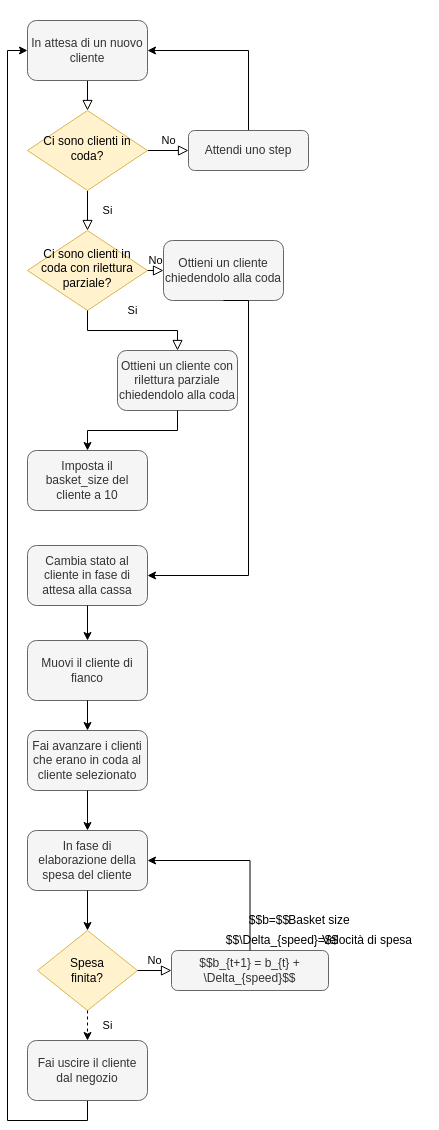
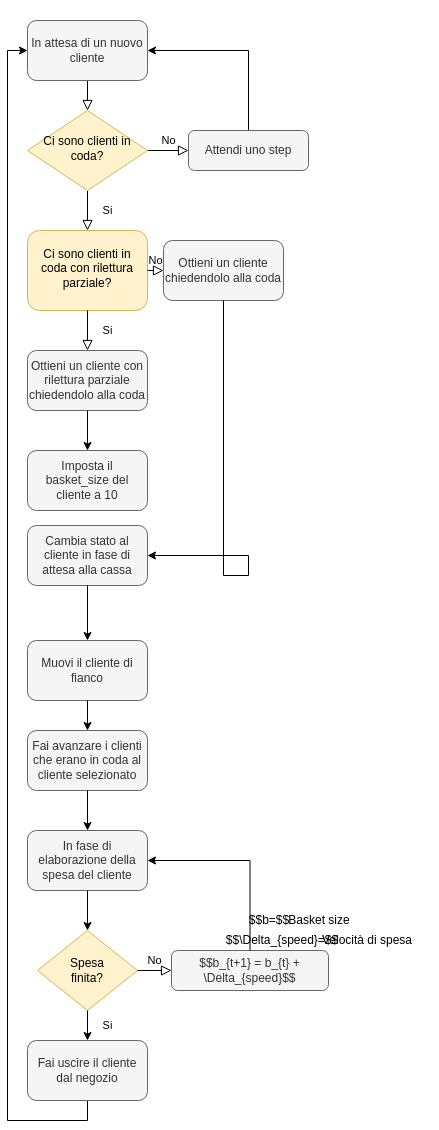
node "Ci sono clienti in coda con rilettura parziale?": shape diamond -> rounded rectangle
node "Ottieni un cliente con rilettura parziale chiedendolo alla coda": moved (178, 381) -> (88, 381)
node "Cambia stato al cliente in fase di attesa alla cassa": moved (88, 576) -> (88, 556)
edge "Spesa finita?" -> "Fai uscire il cliente dal negozio": style dashed -> solid
